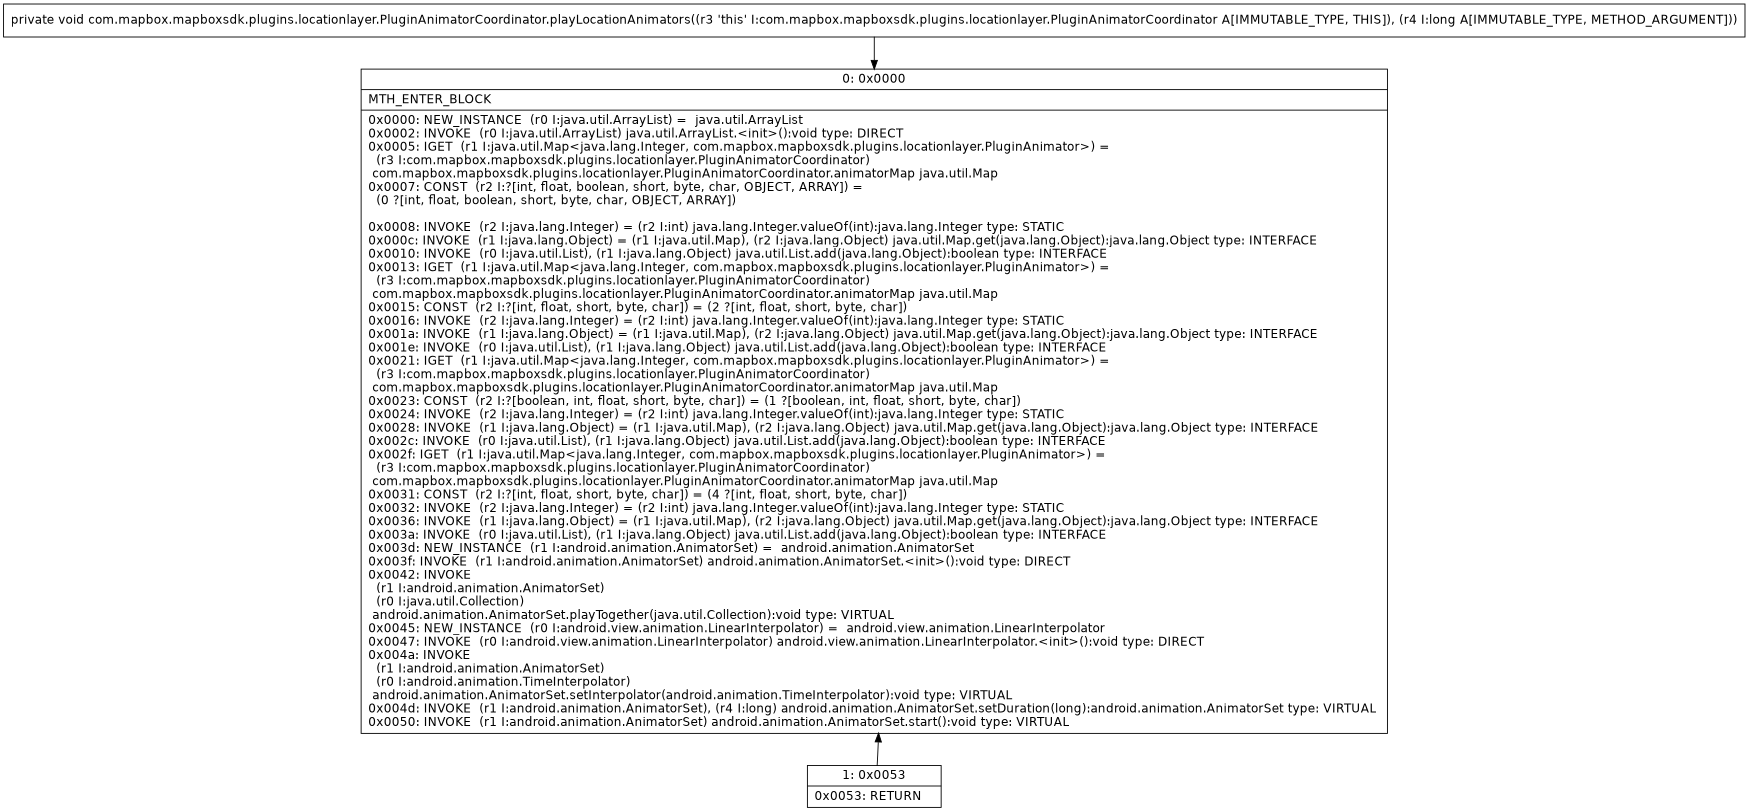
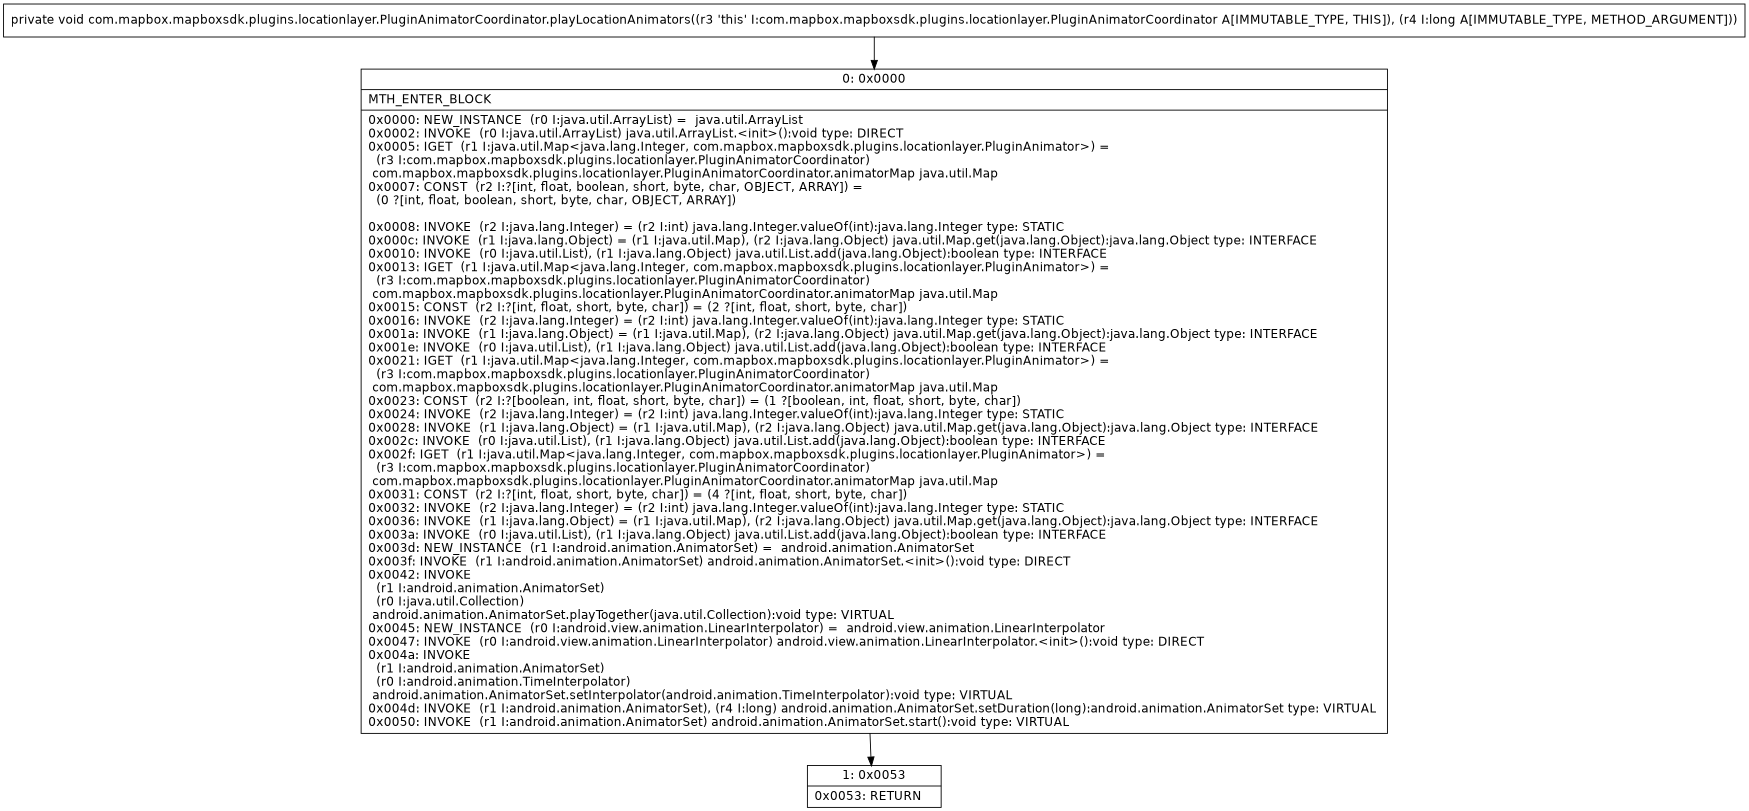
edge "1: 0x0053" -> "0: 0x0000": reversed
